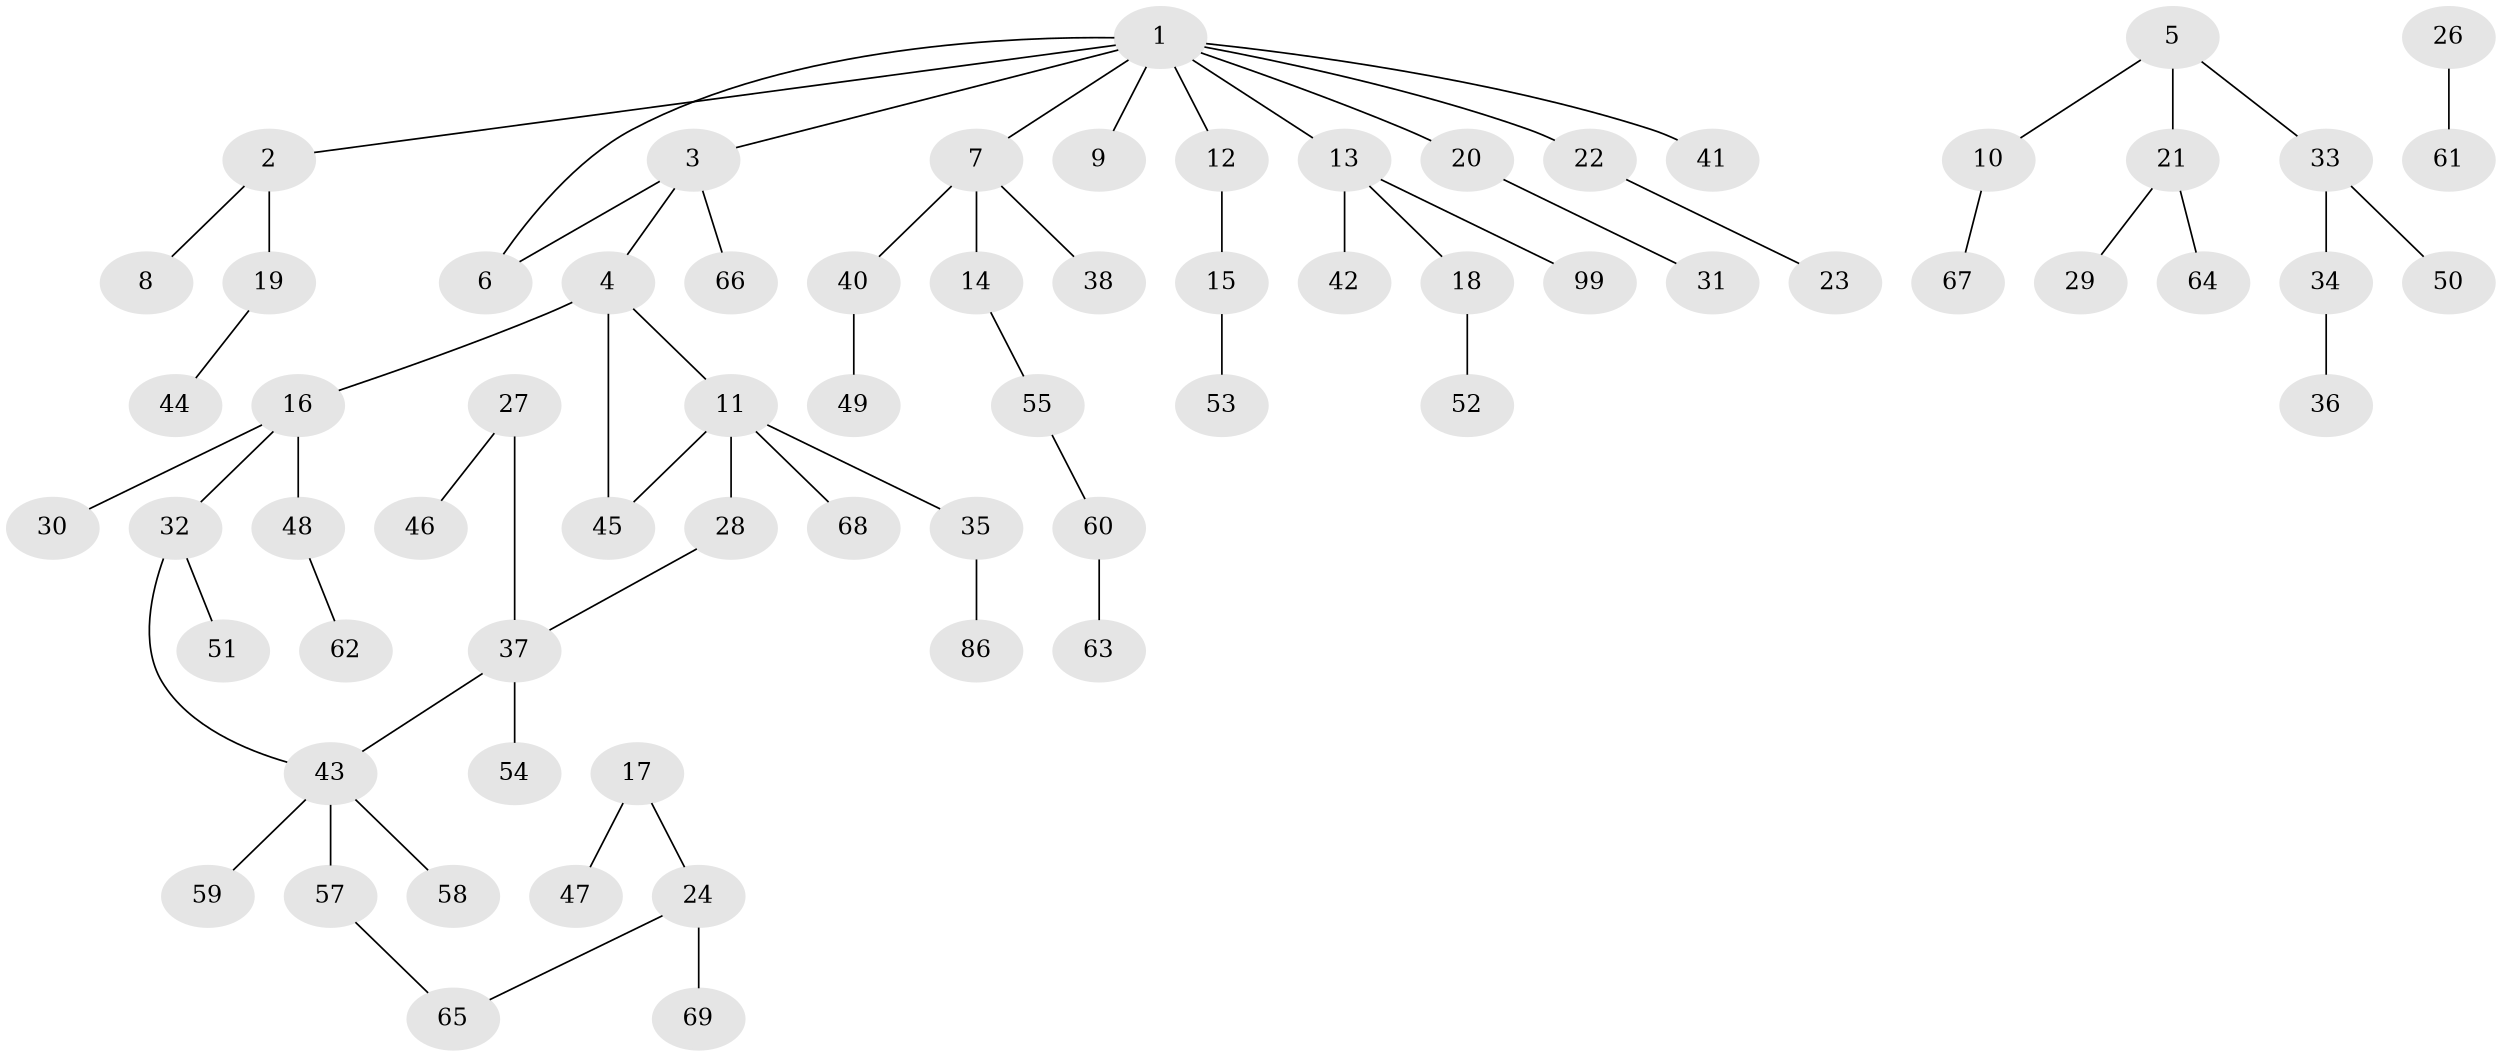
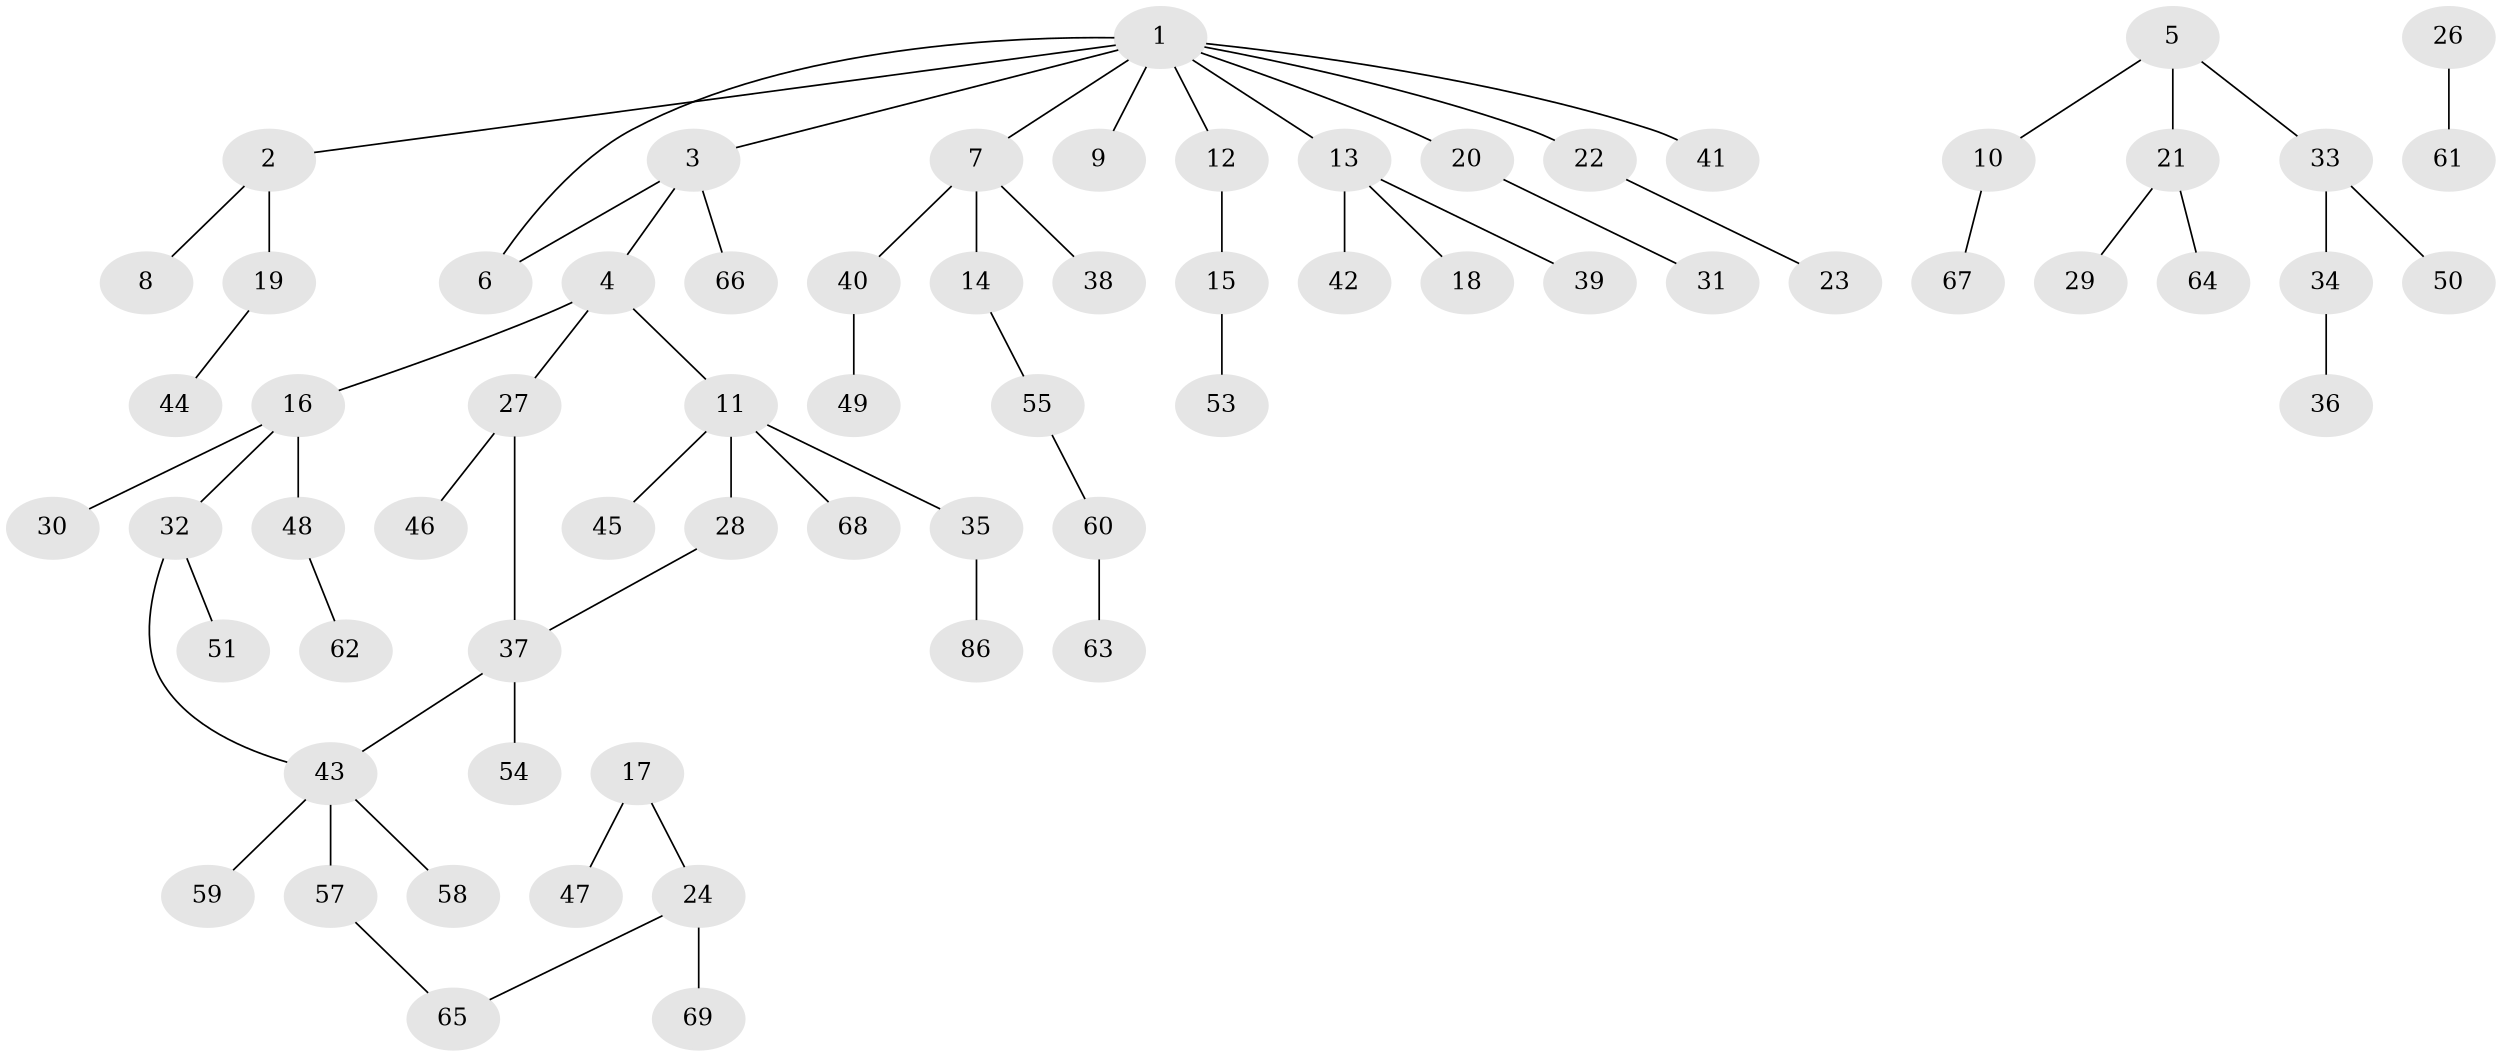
node "99": label "99" -> "39"
edge "4" -- "45": now "4" -- "27"
node "52": removed
